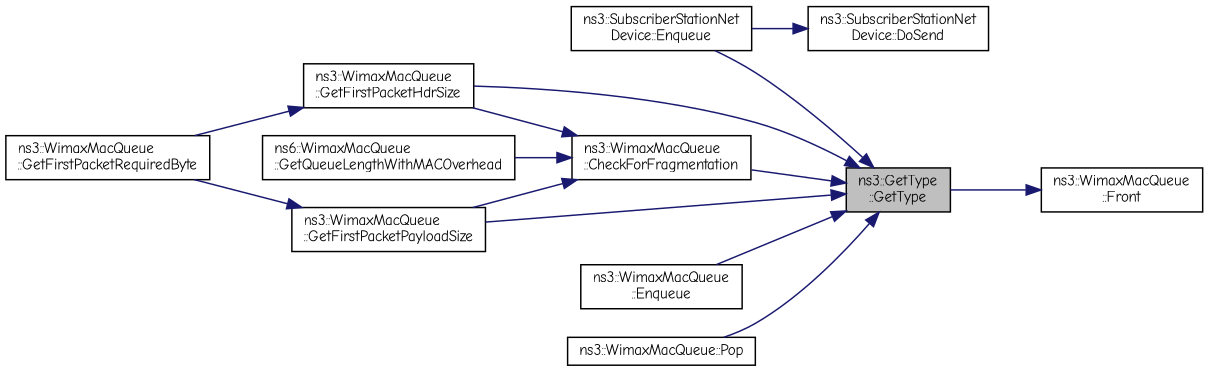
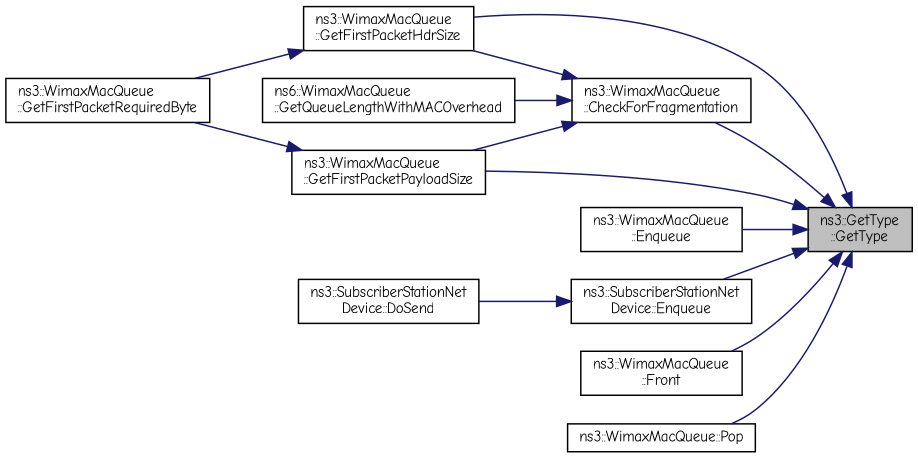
edge "ns3::SubscriberStationNet Device::Enqueue" -> "ns3::SubscriberStationNet Device::DoSend": reversed
edge "ns3::GetType ::GetType" -> "ns3::WimaxMacQueue ::Front": reversed
